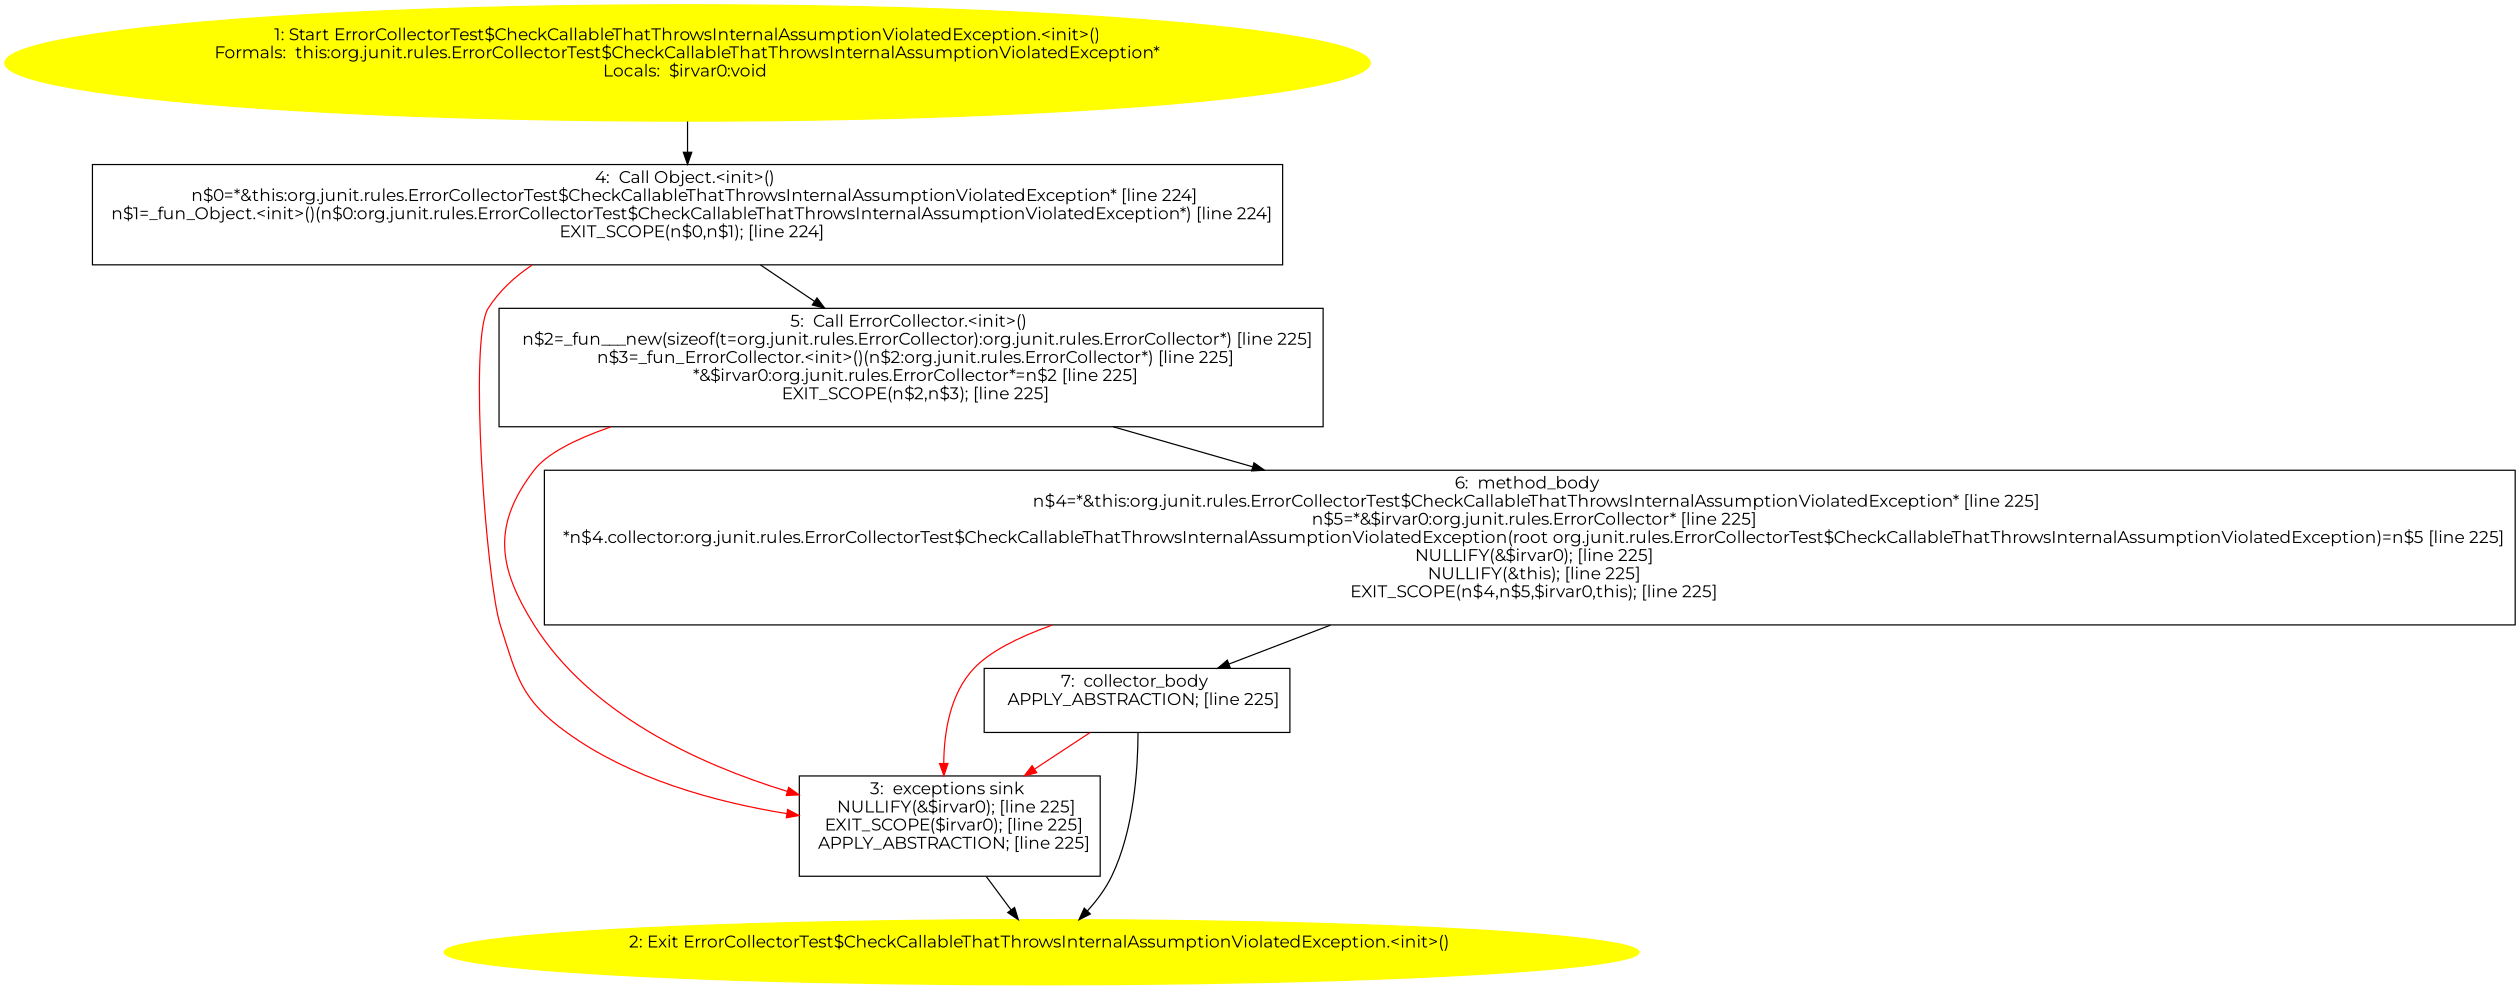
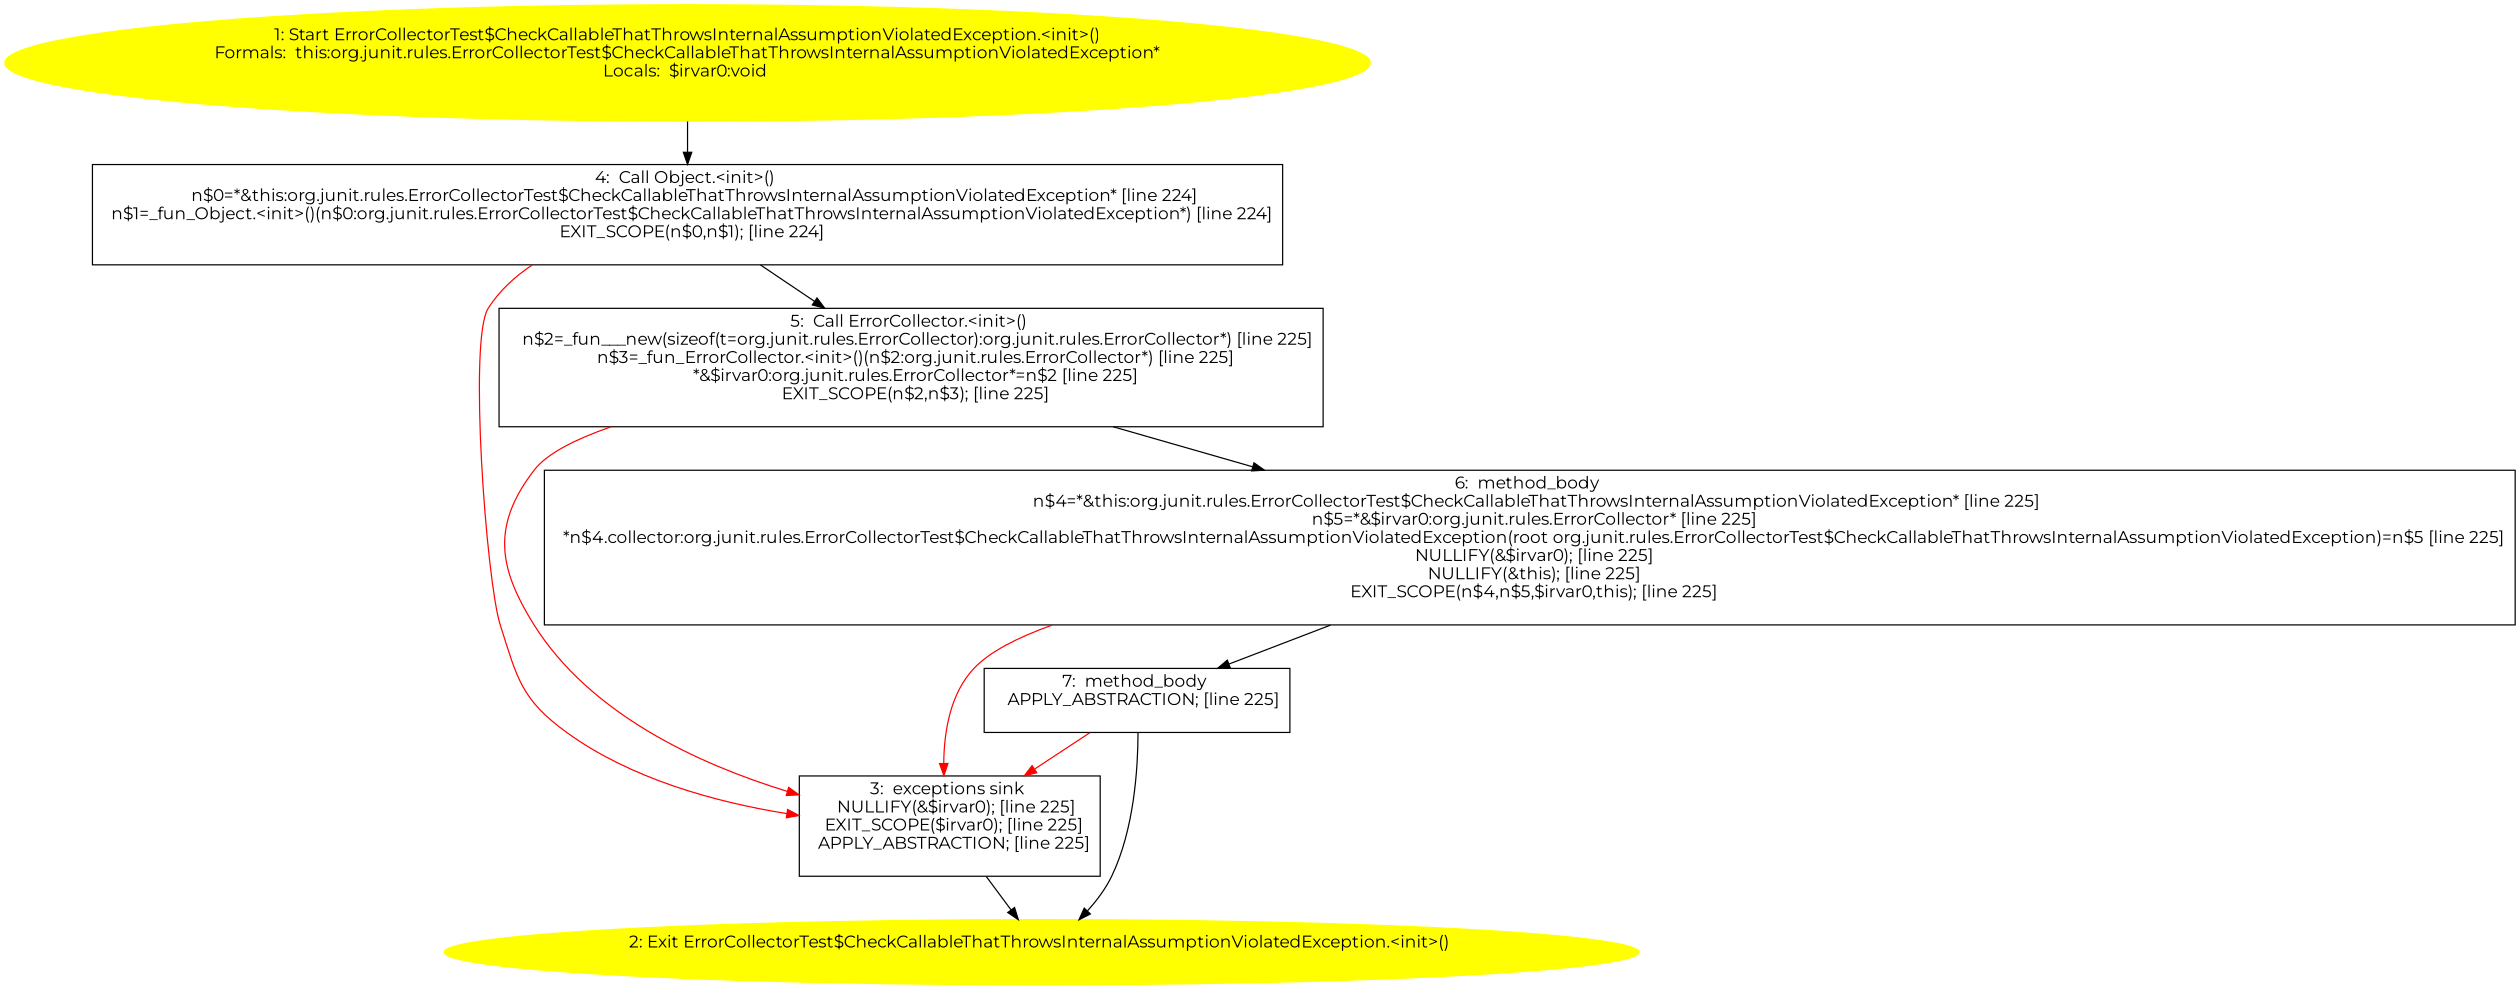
node "7:  collector_body APPLY_ABSTRACTION; [line 225]": label "7:  collector_body APPLY_ABSTRACTION; [line 225]" -> "7:  method_body APPLY_ABSTRACTION; [line 225]"
